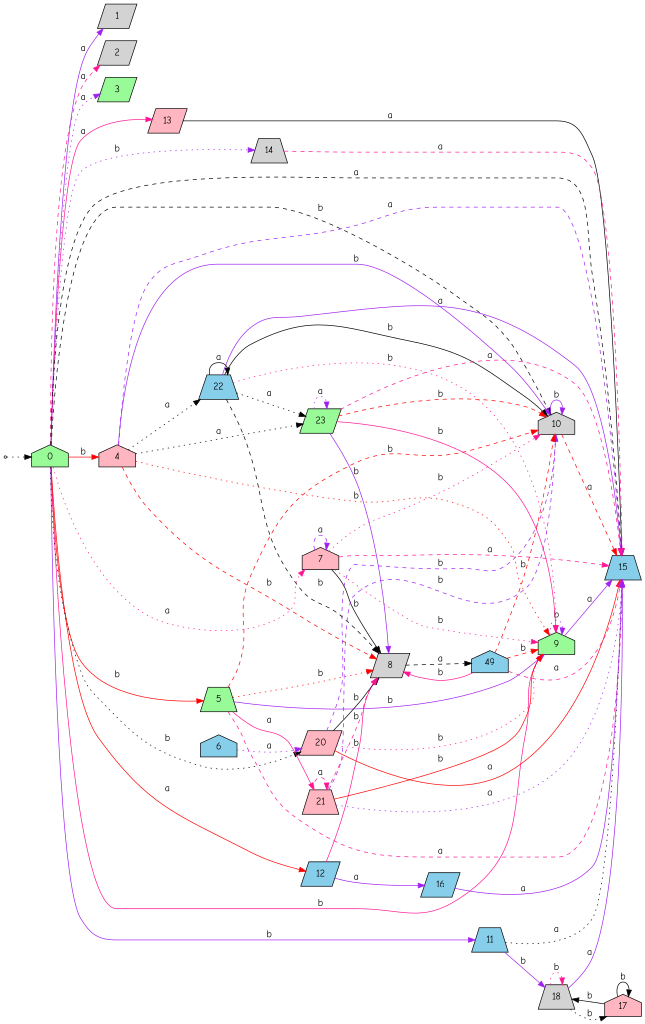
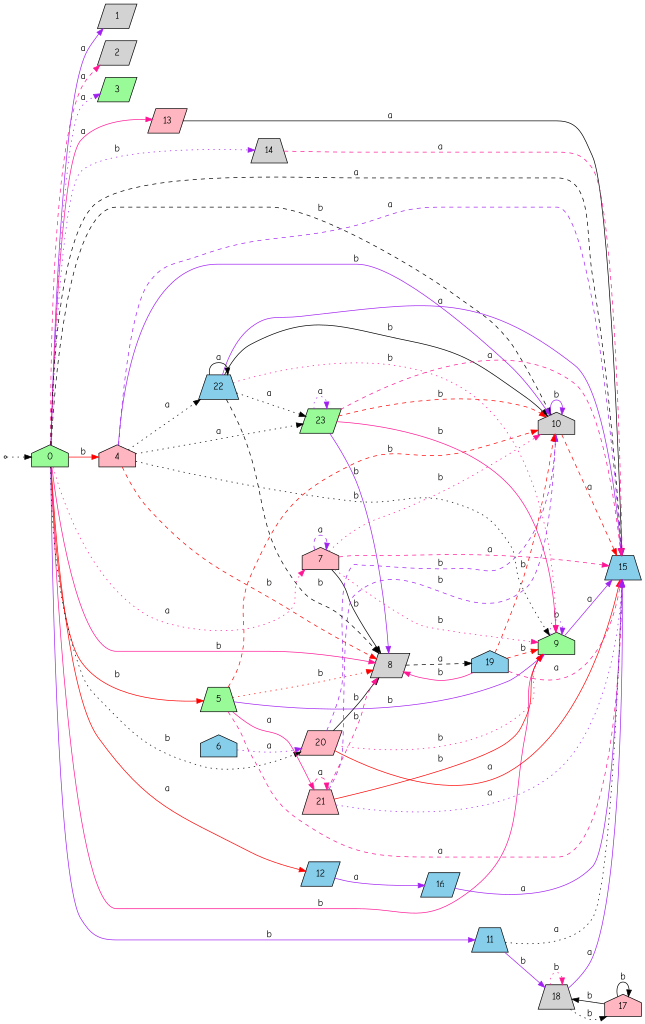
edge "4" -> "9": color red -> black
node "49": label "49" -> "19"
edge "12" -> "8": now "0" -> "8"
